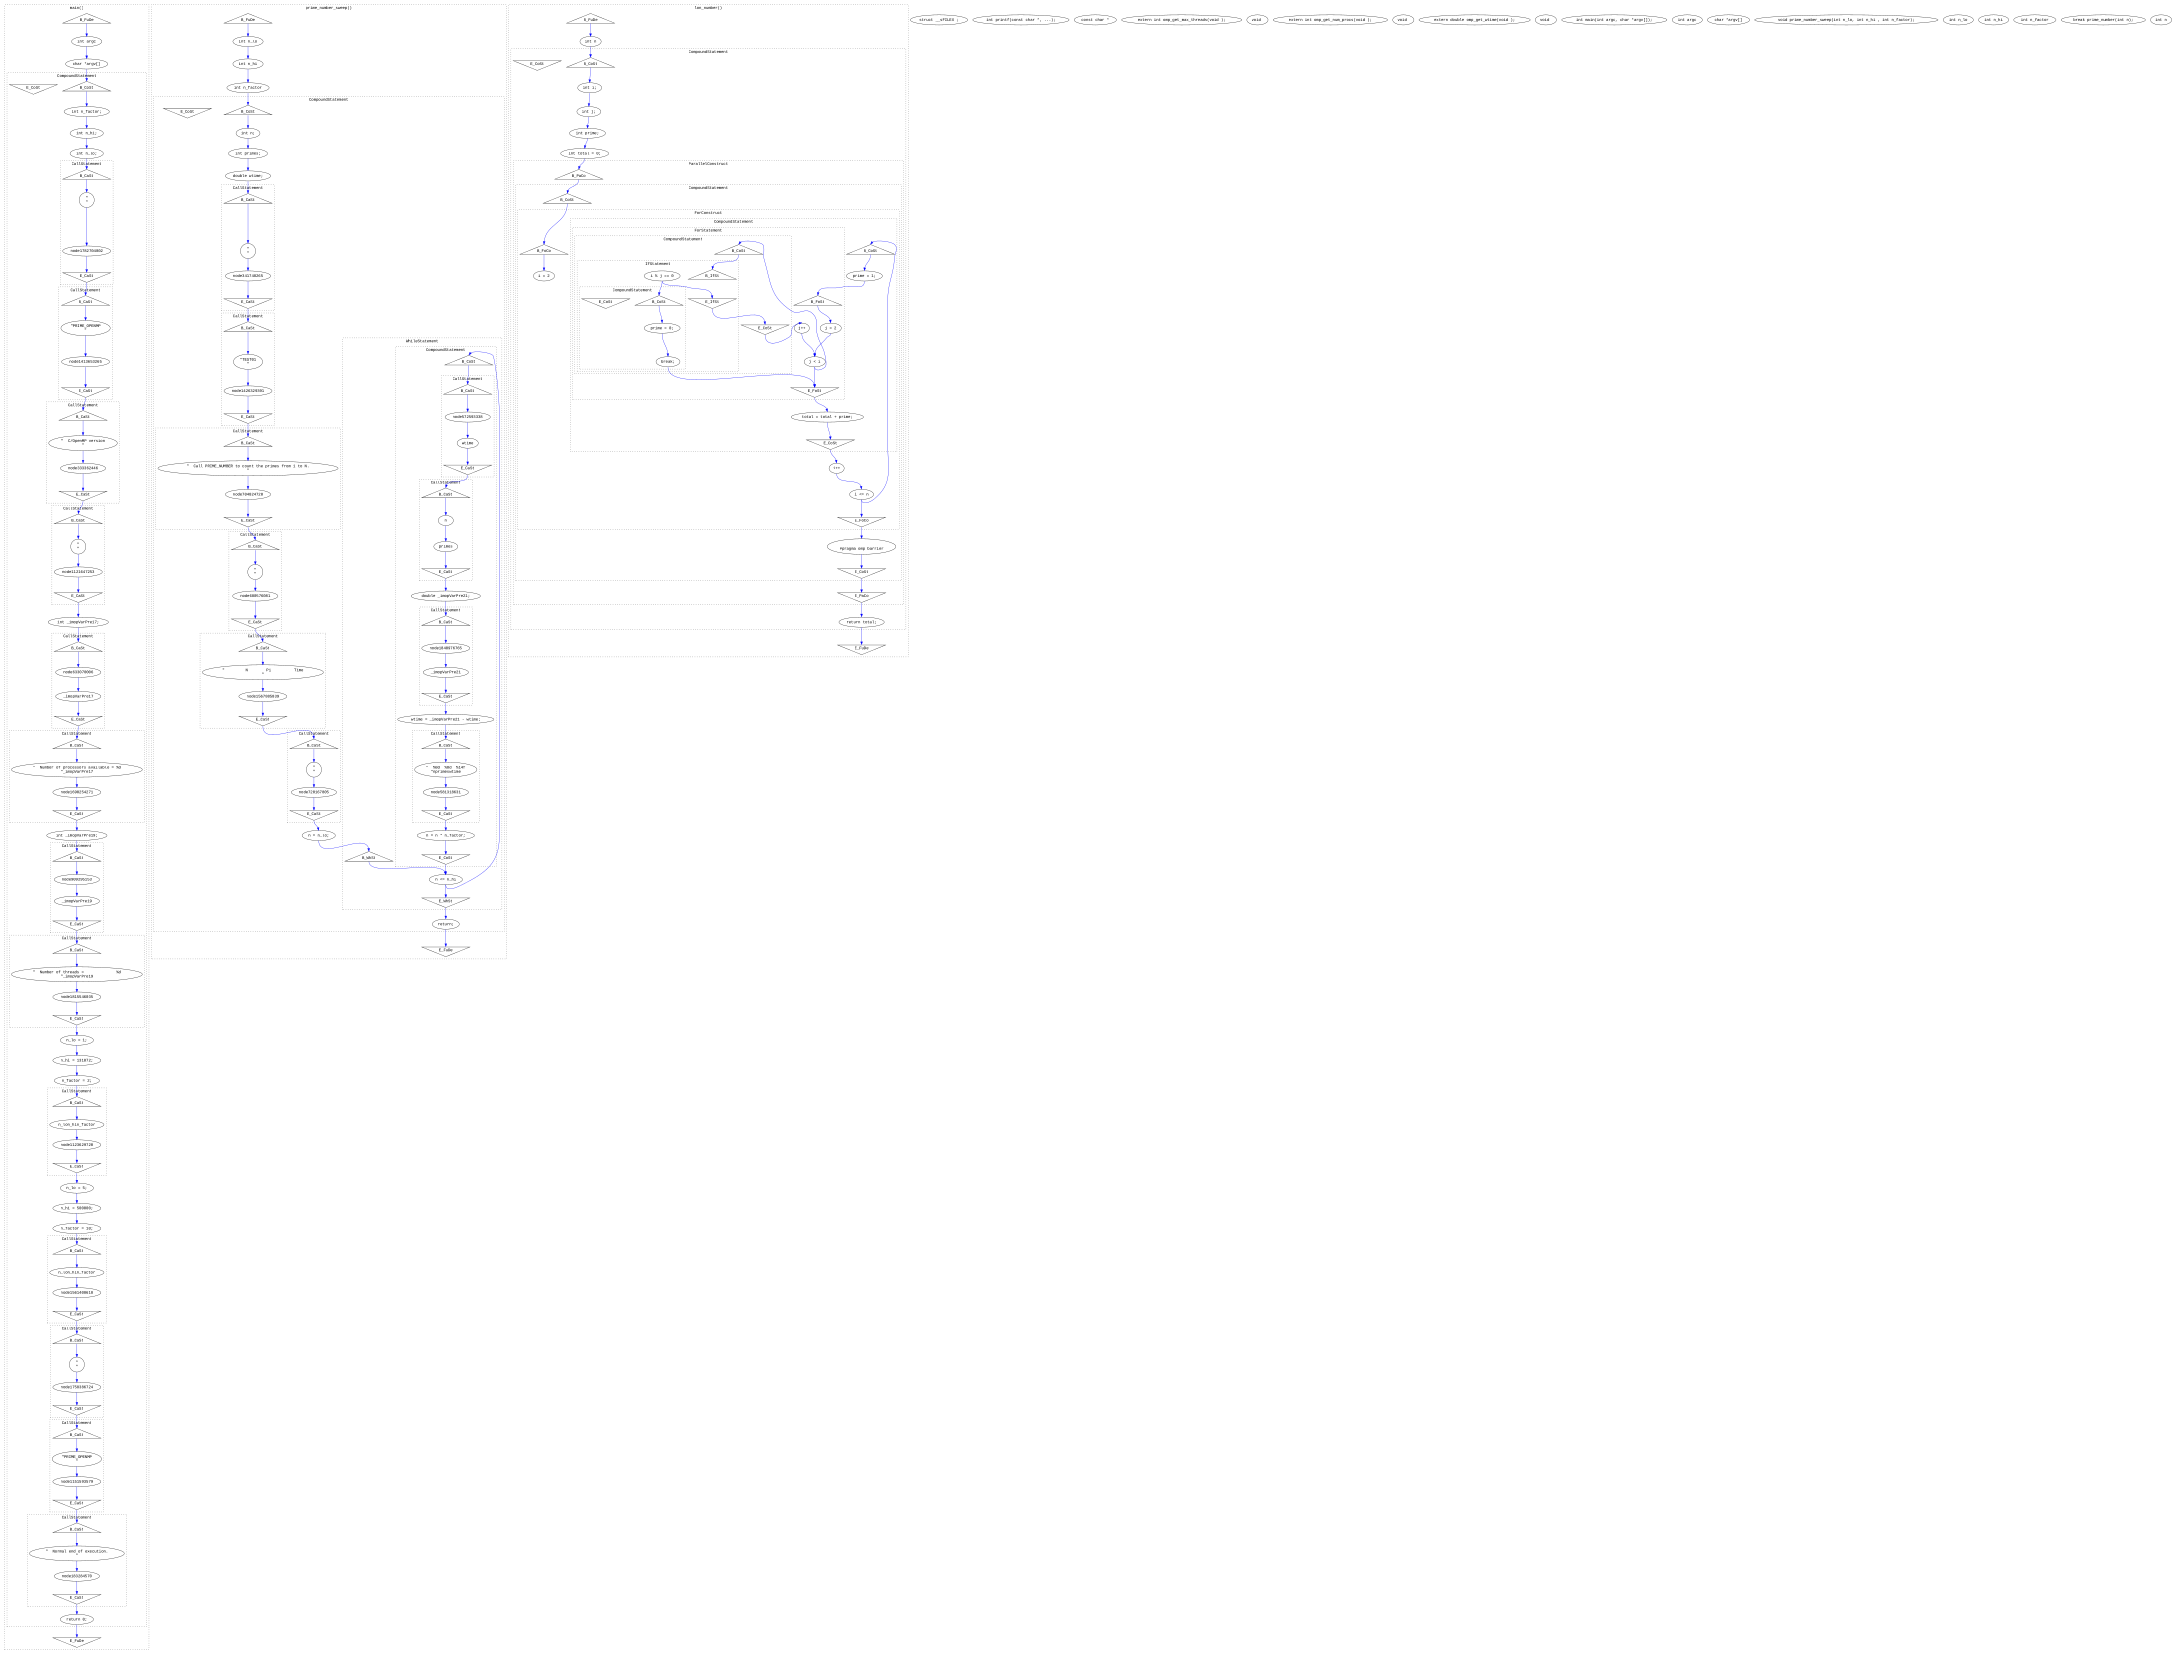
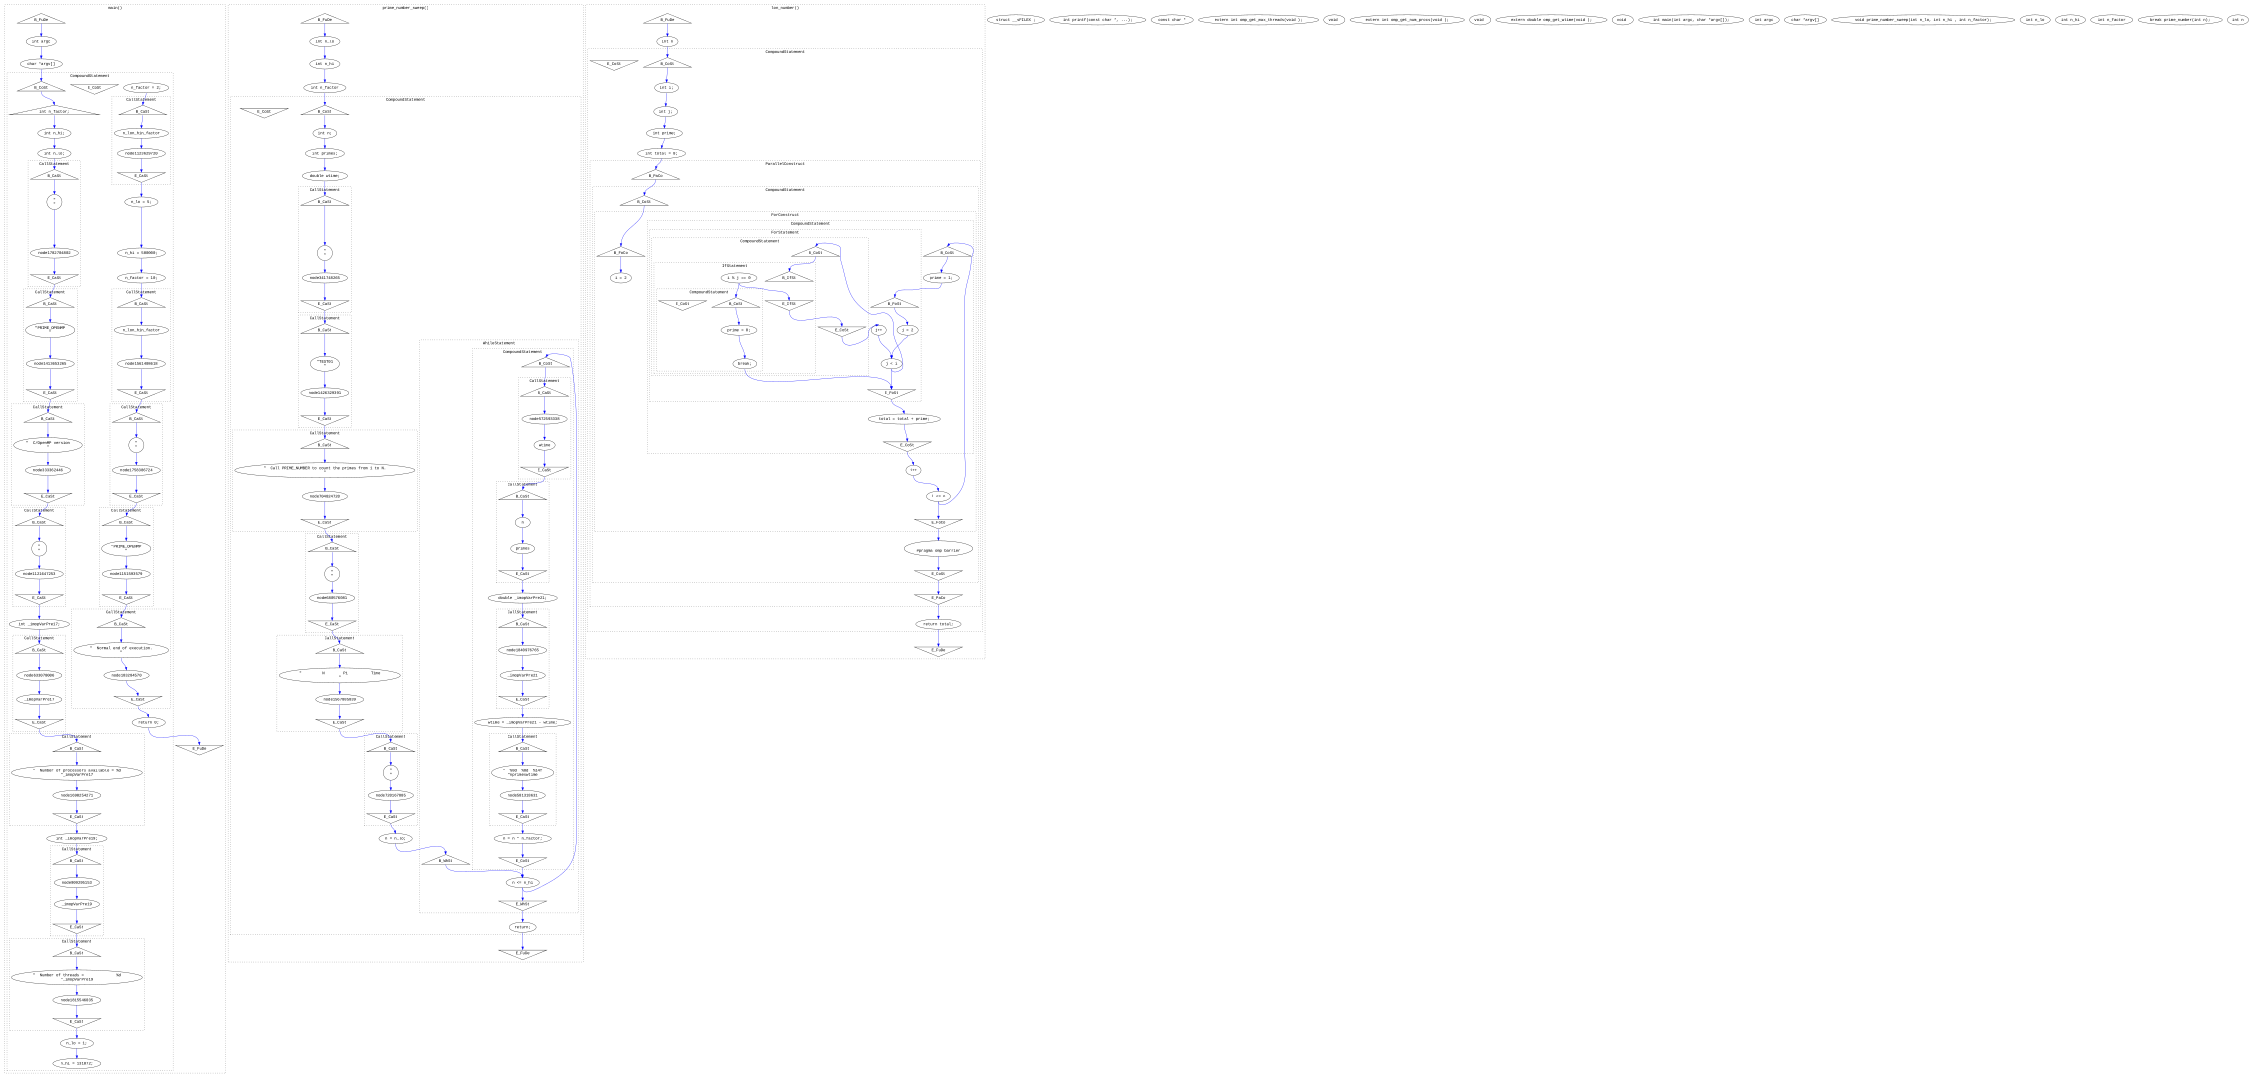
node "int n_factor;": shape ellipse -> triangle
edge "n_hi = 131072;" -> "n_factor = 2;": removed
